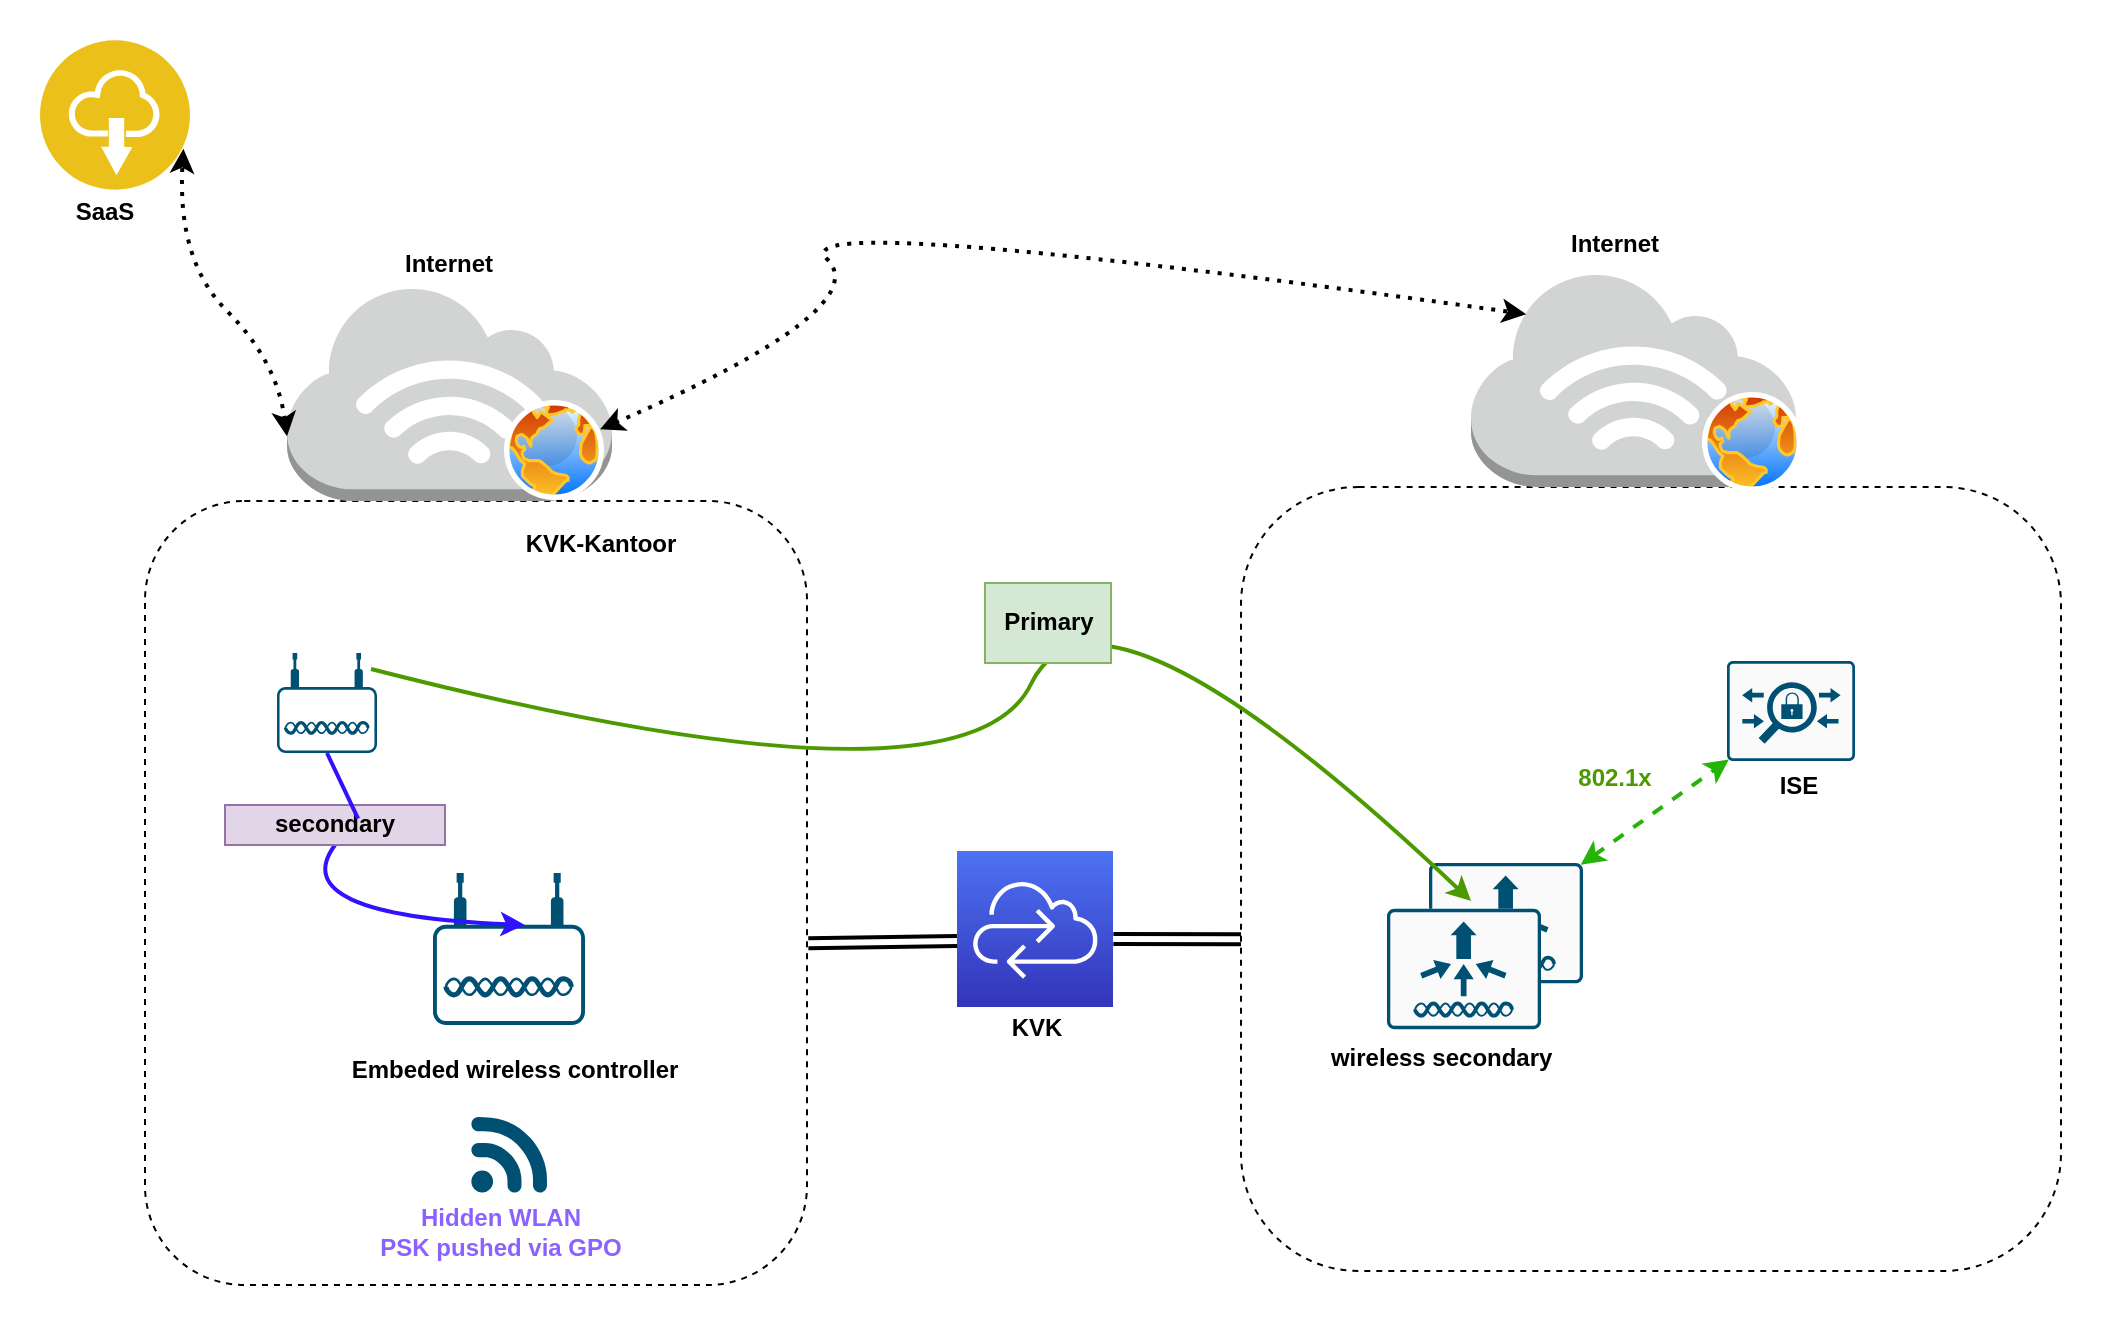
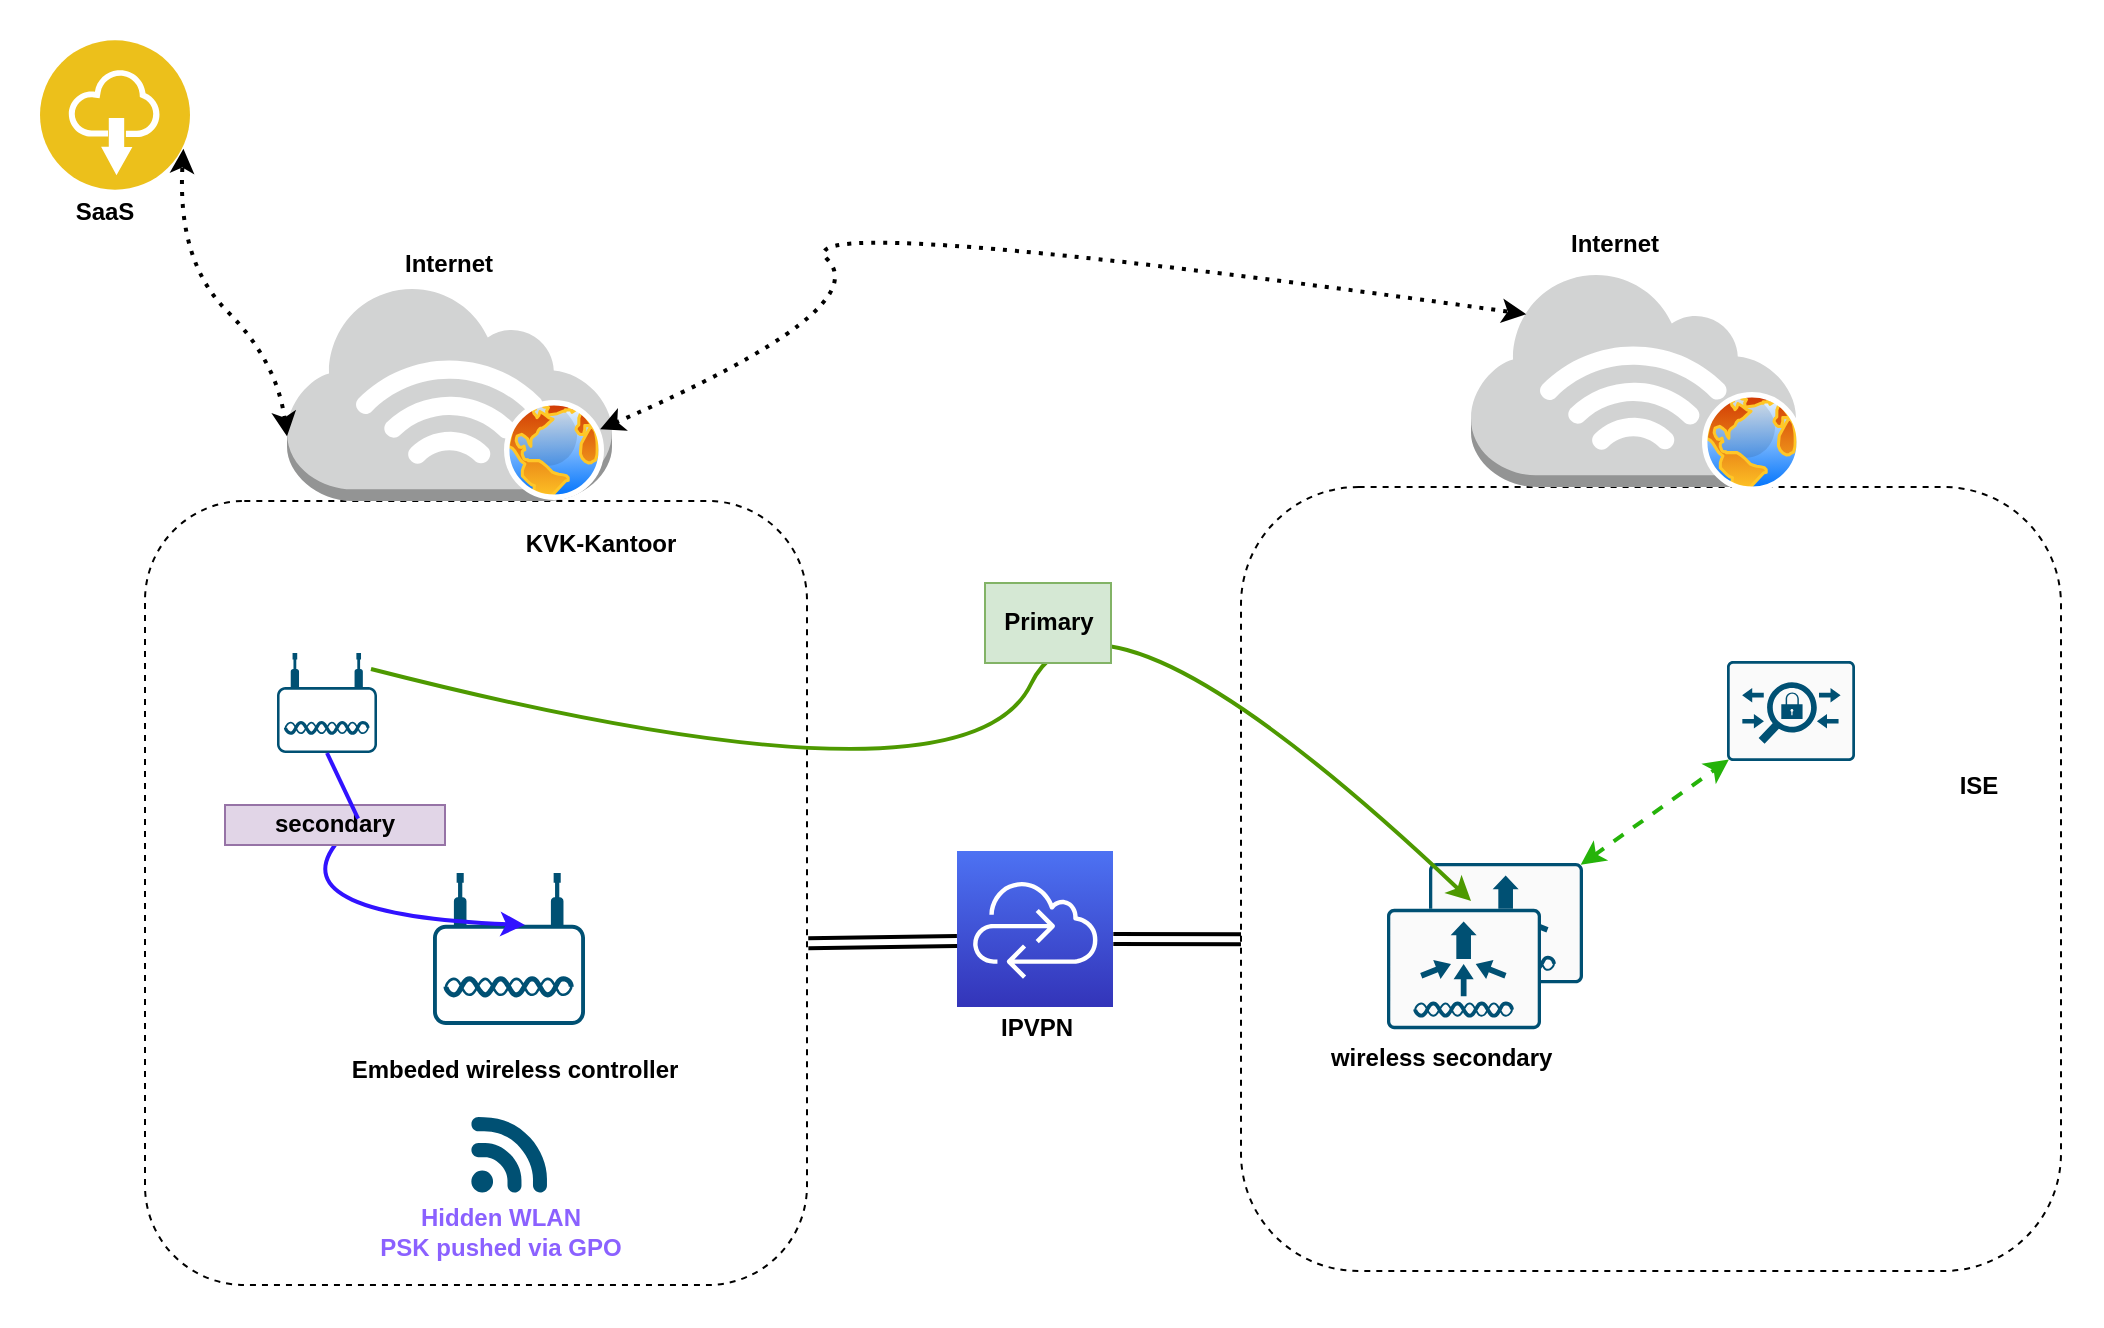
node "802.1x": removed
node "ISE": moved (1798, 787) -> (1978, 787)
node "KVK": label "KVK" -> "IPVPN"
